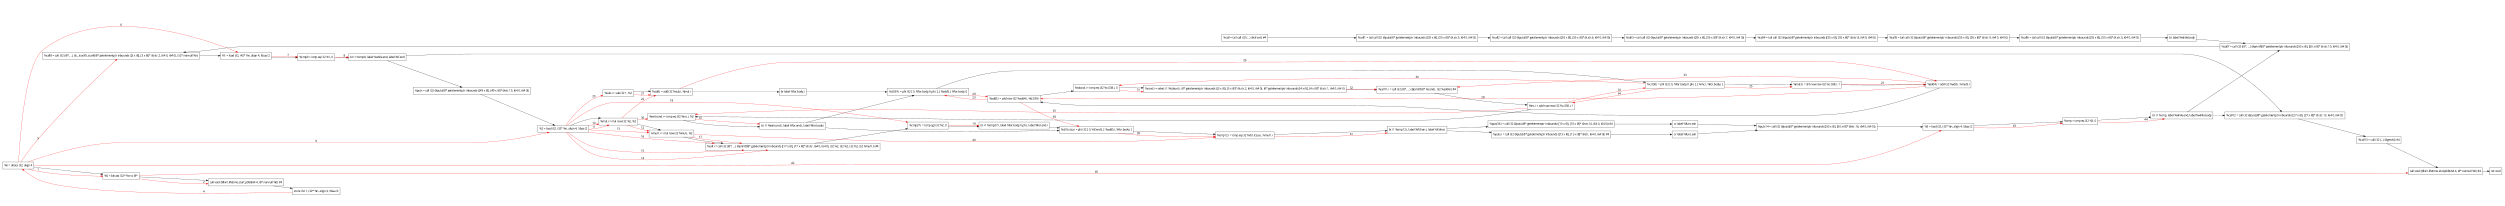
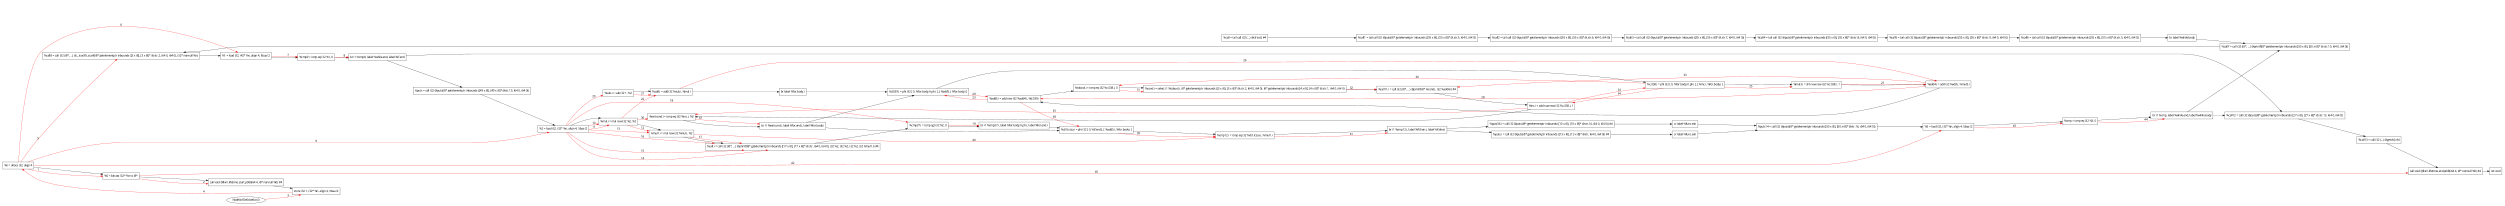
node "Node0x55e0cbe6ccc0": added
